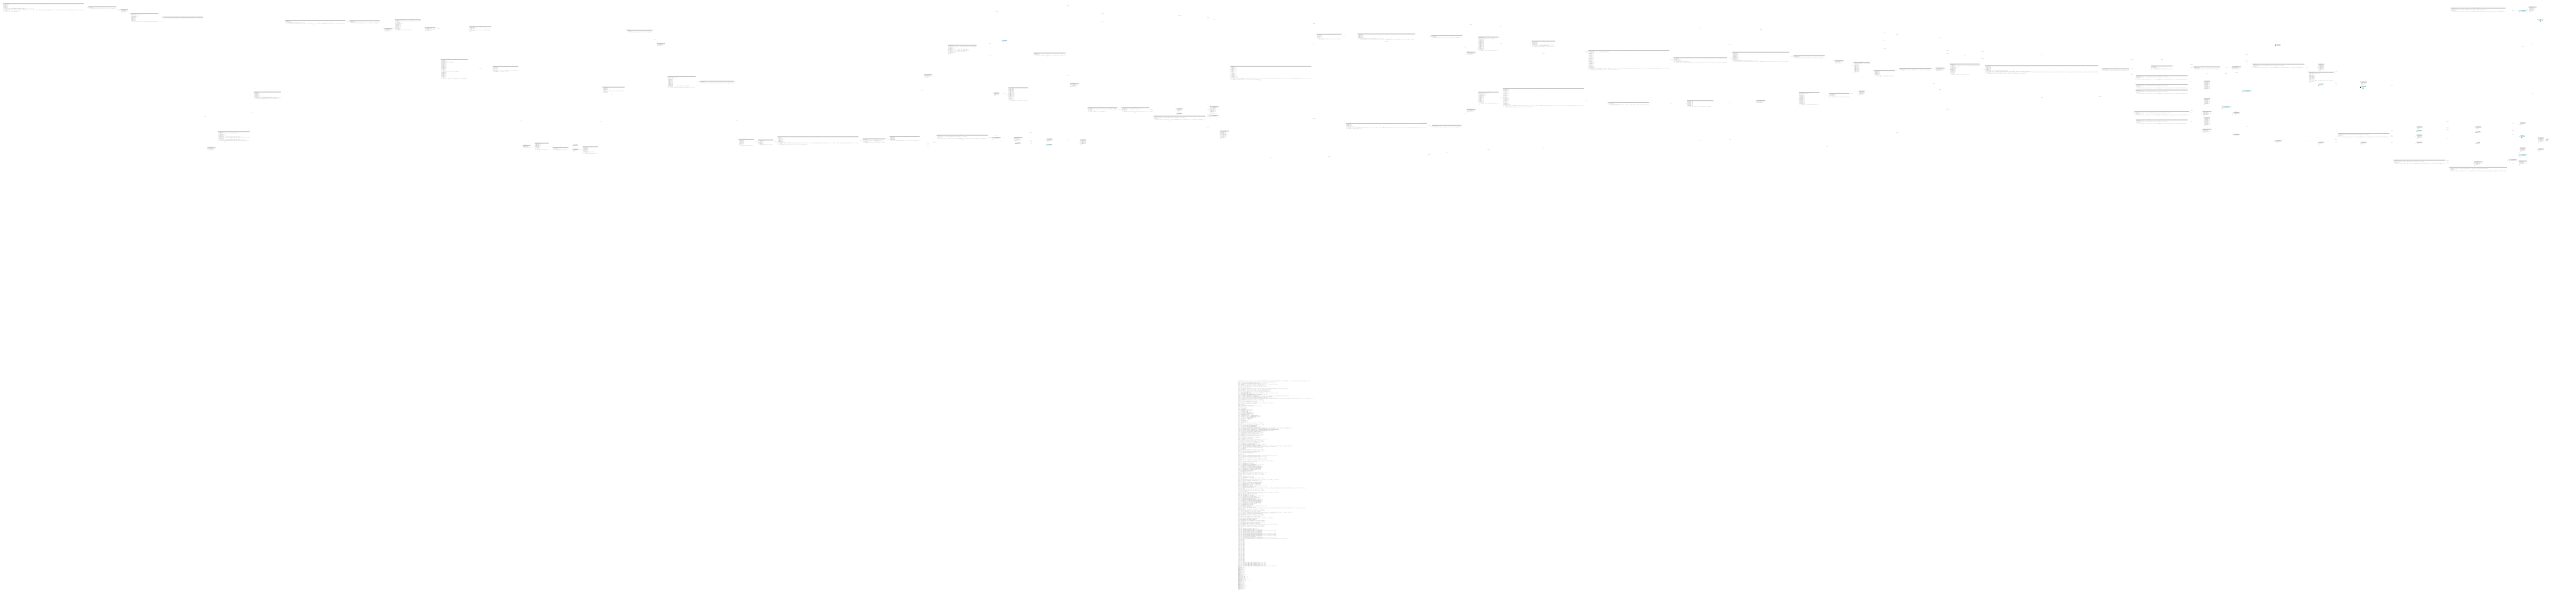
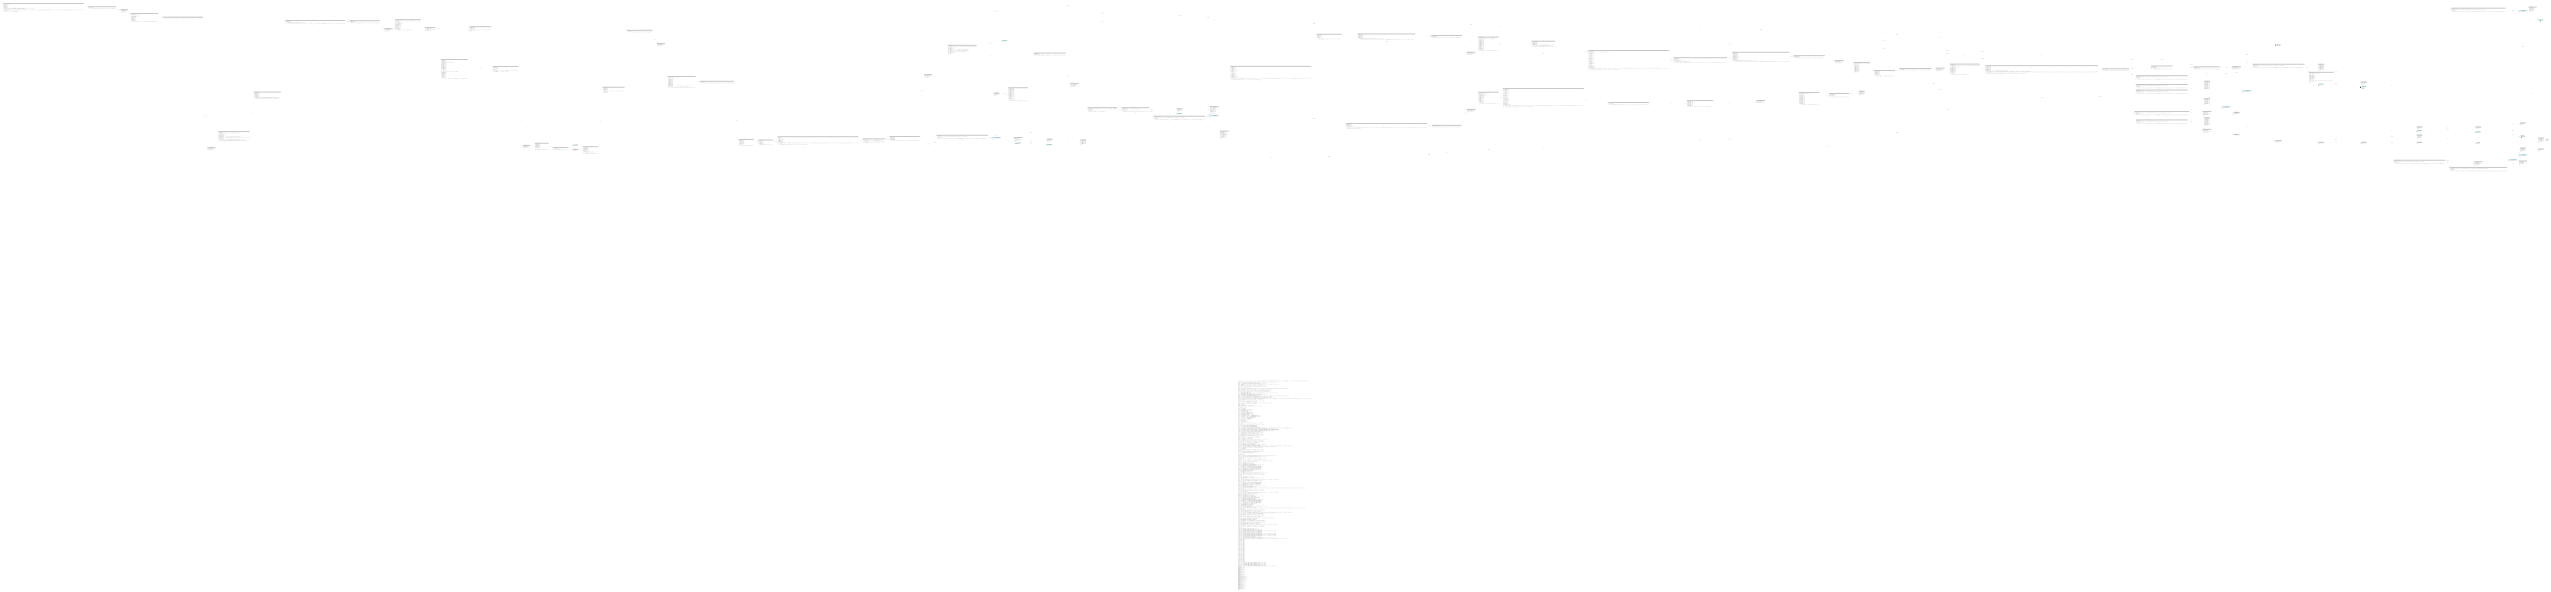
node "32": removed
